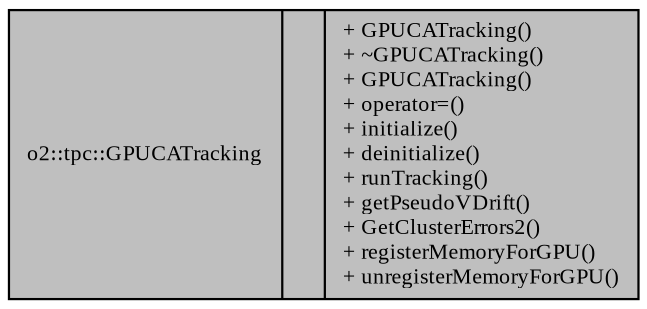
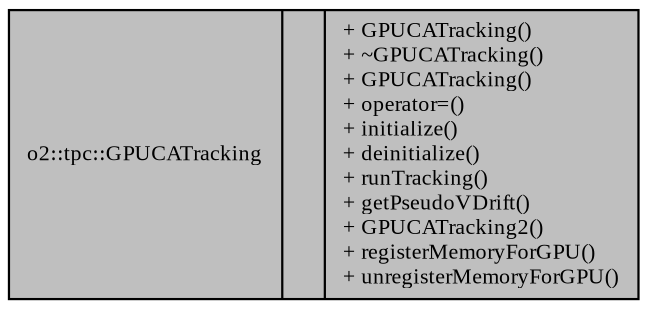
node "o2::tpc::GPUCATracking": text "+ GetClusterErrors2()" -> "+ GPUCATracking2()"
